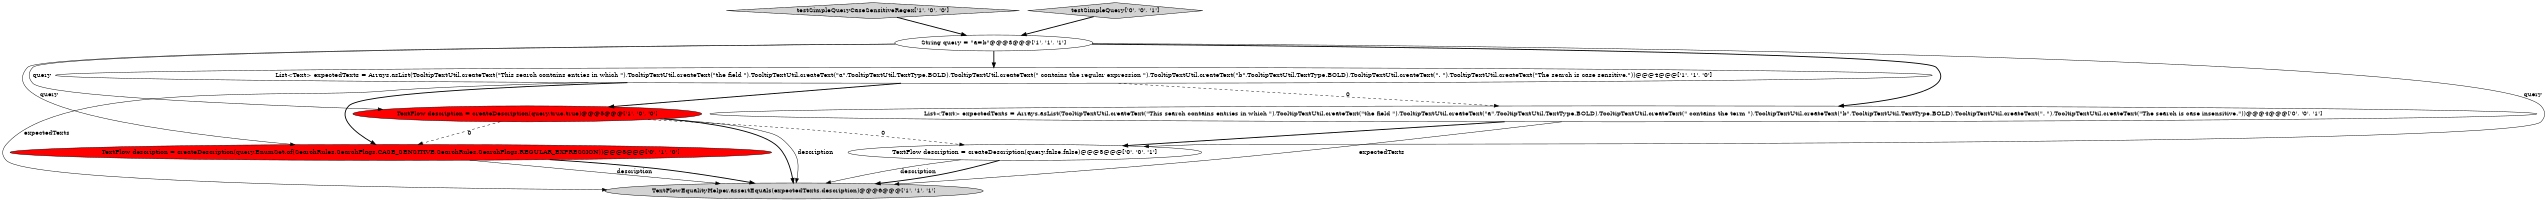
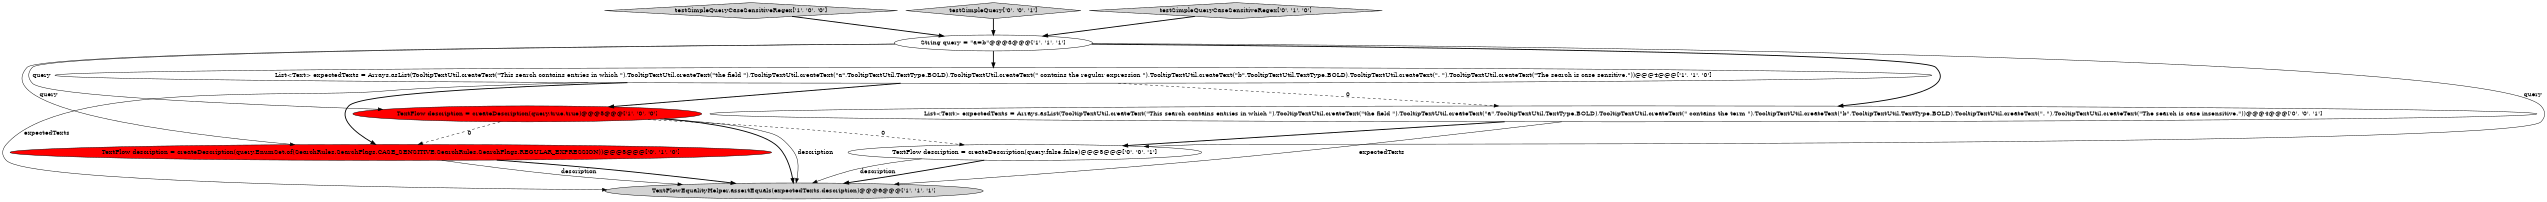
node "testSimpleQueryCaseSensitiveRegex['0', '1', '0']": added
